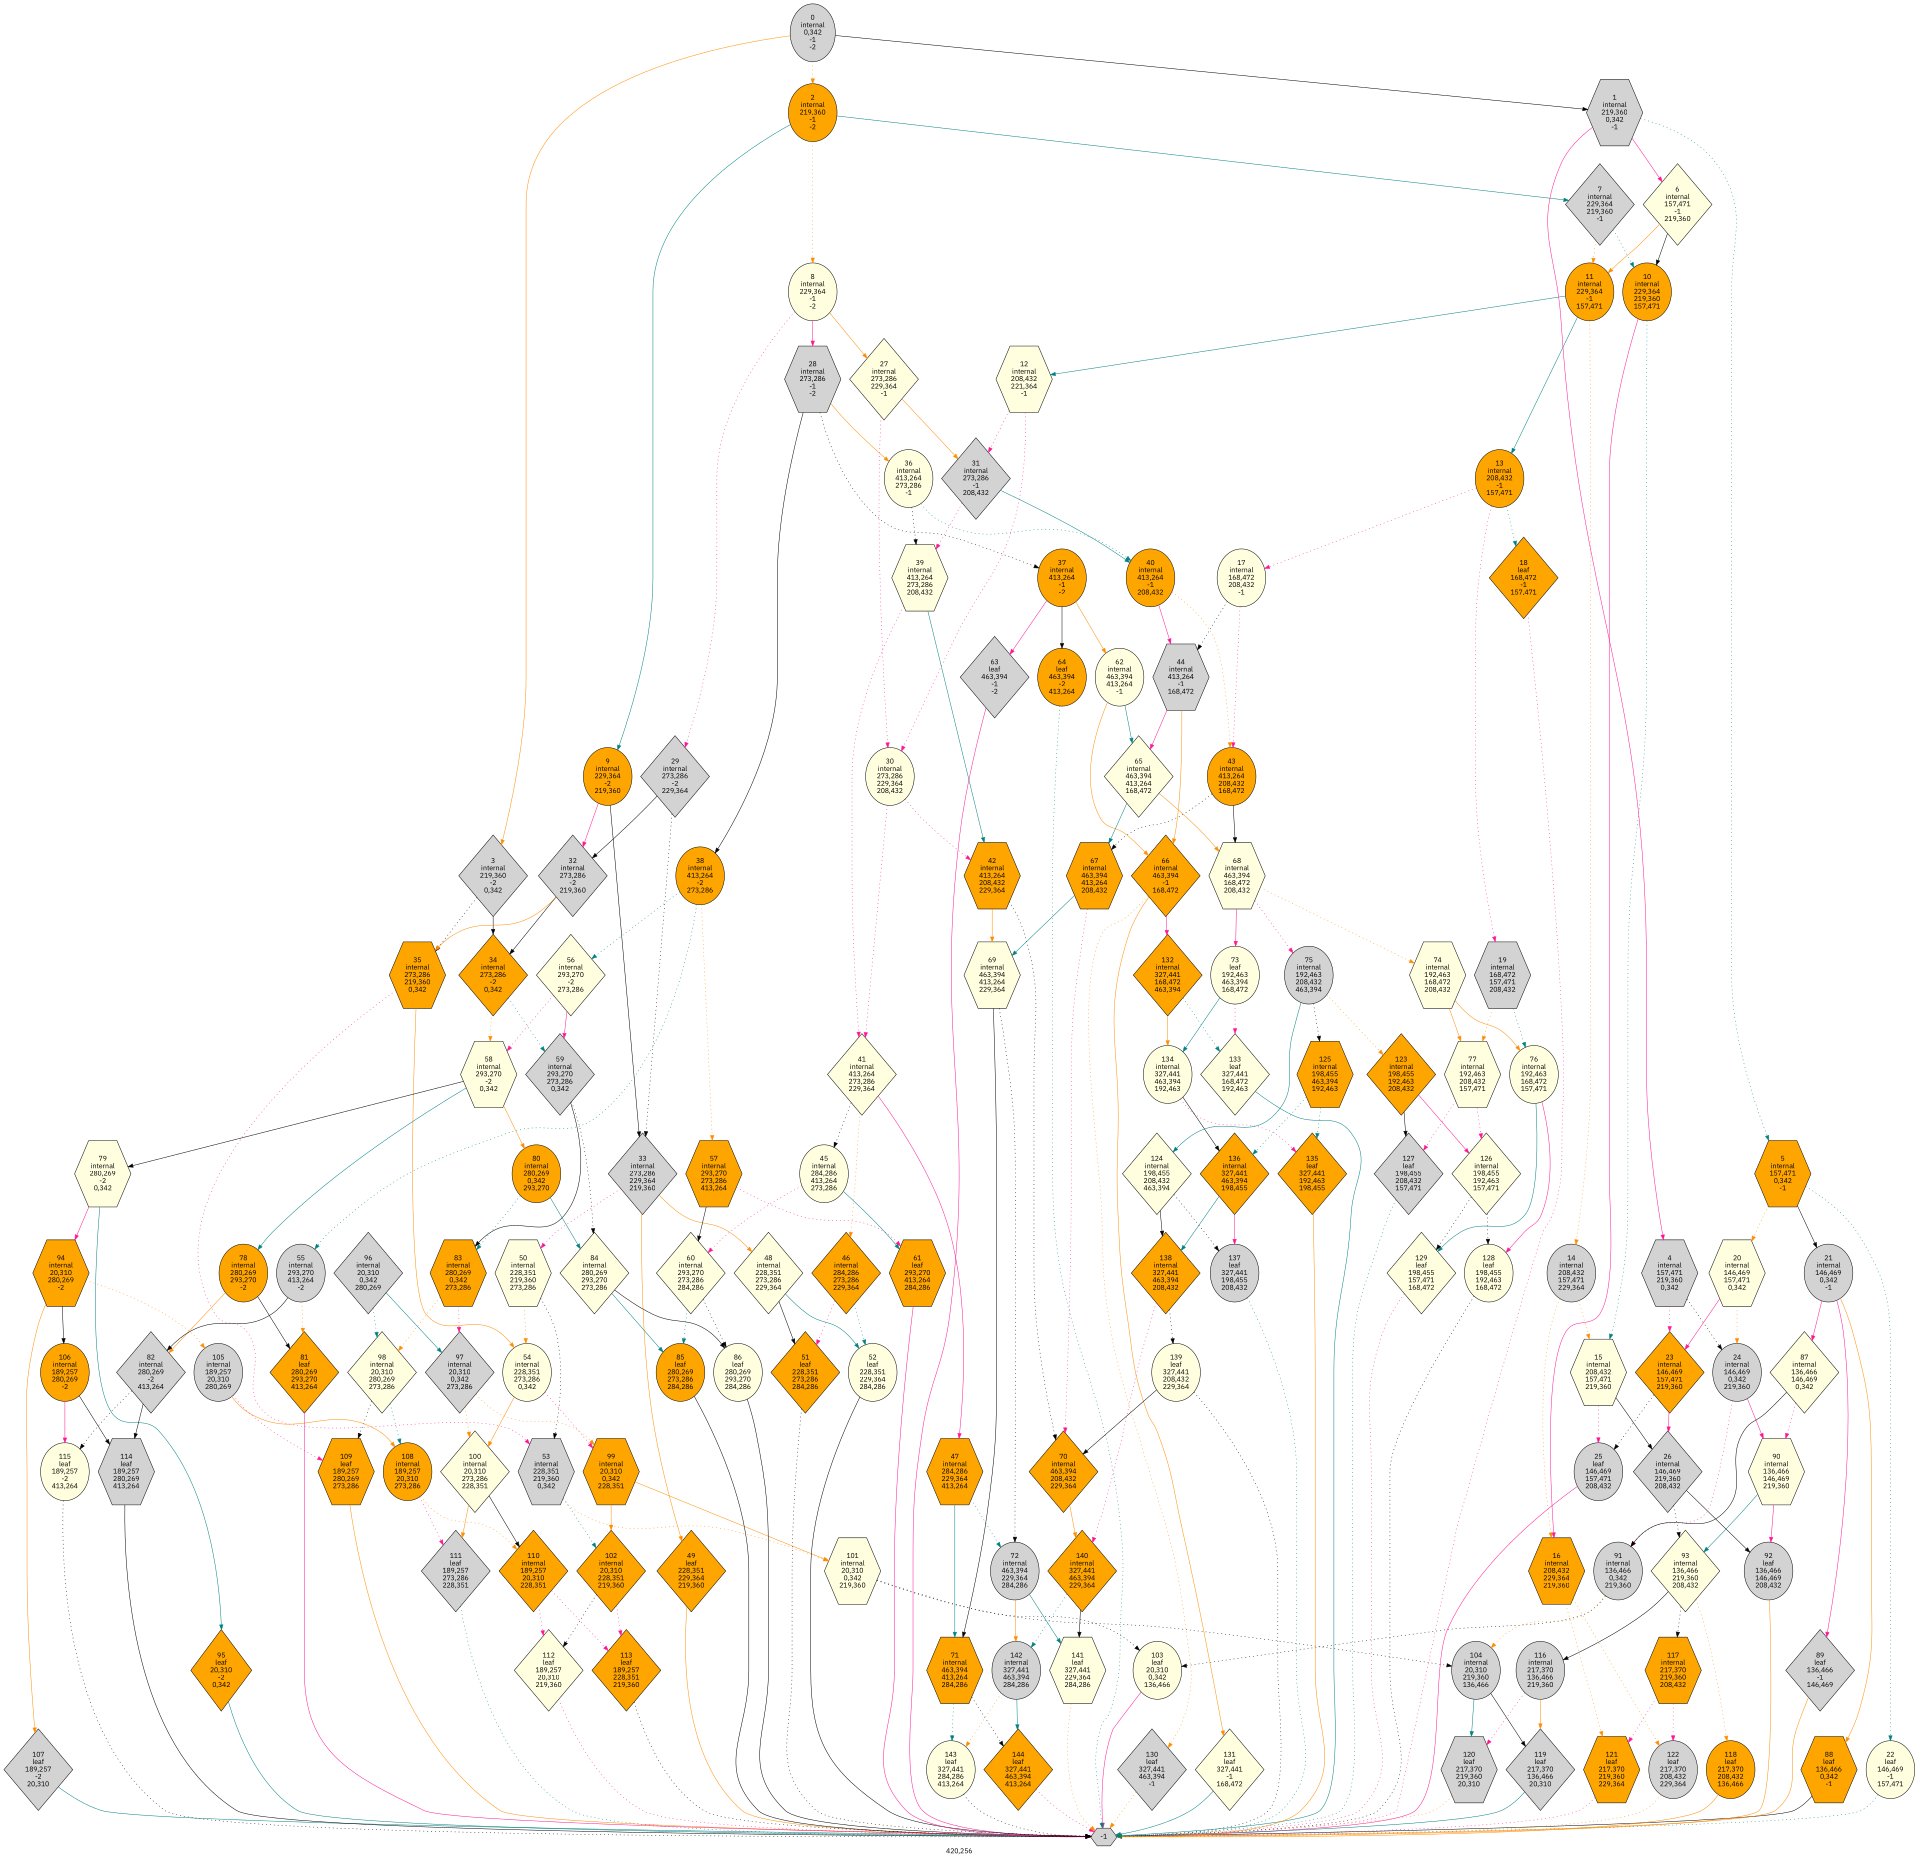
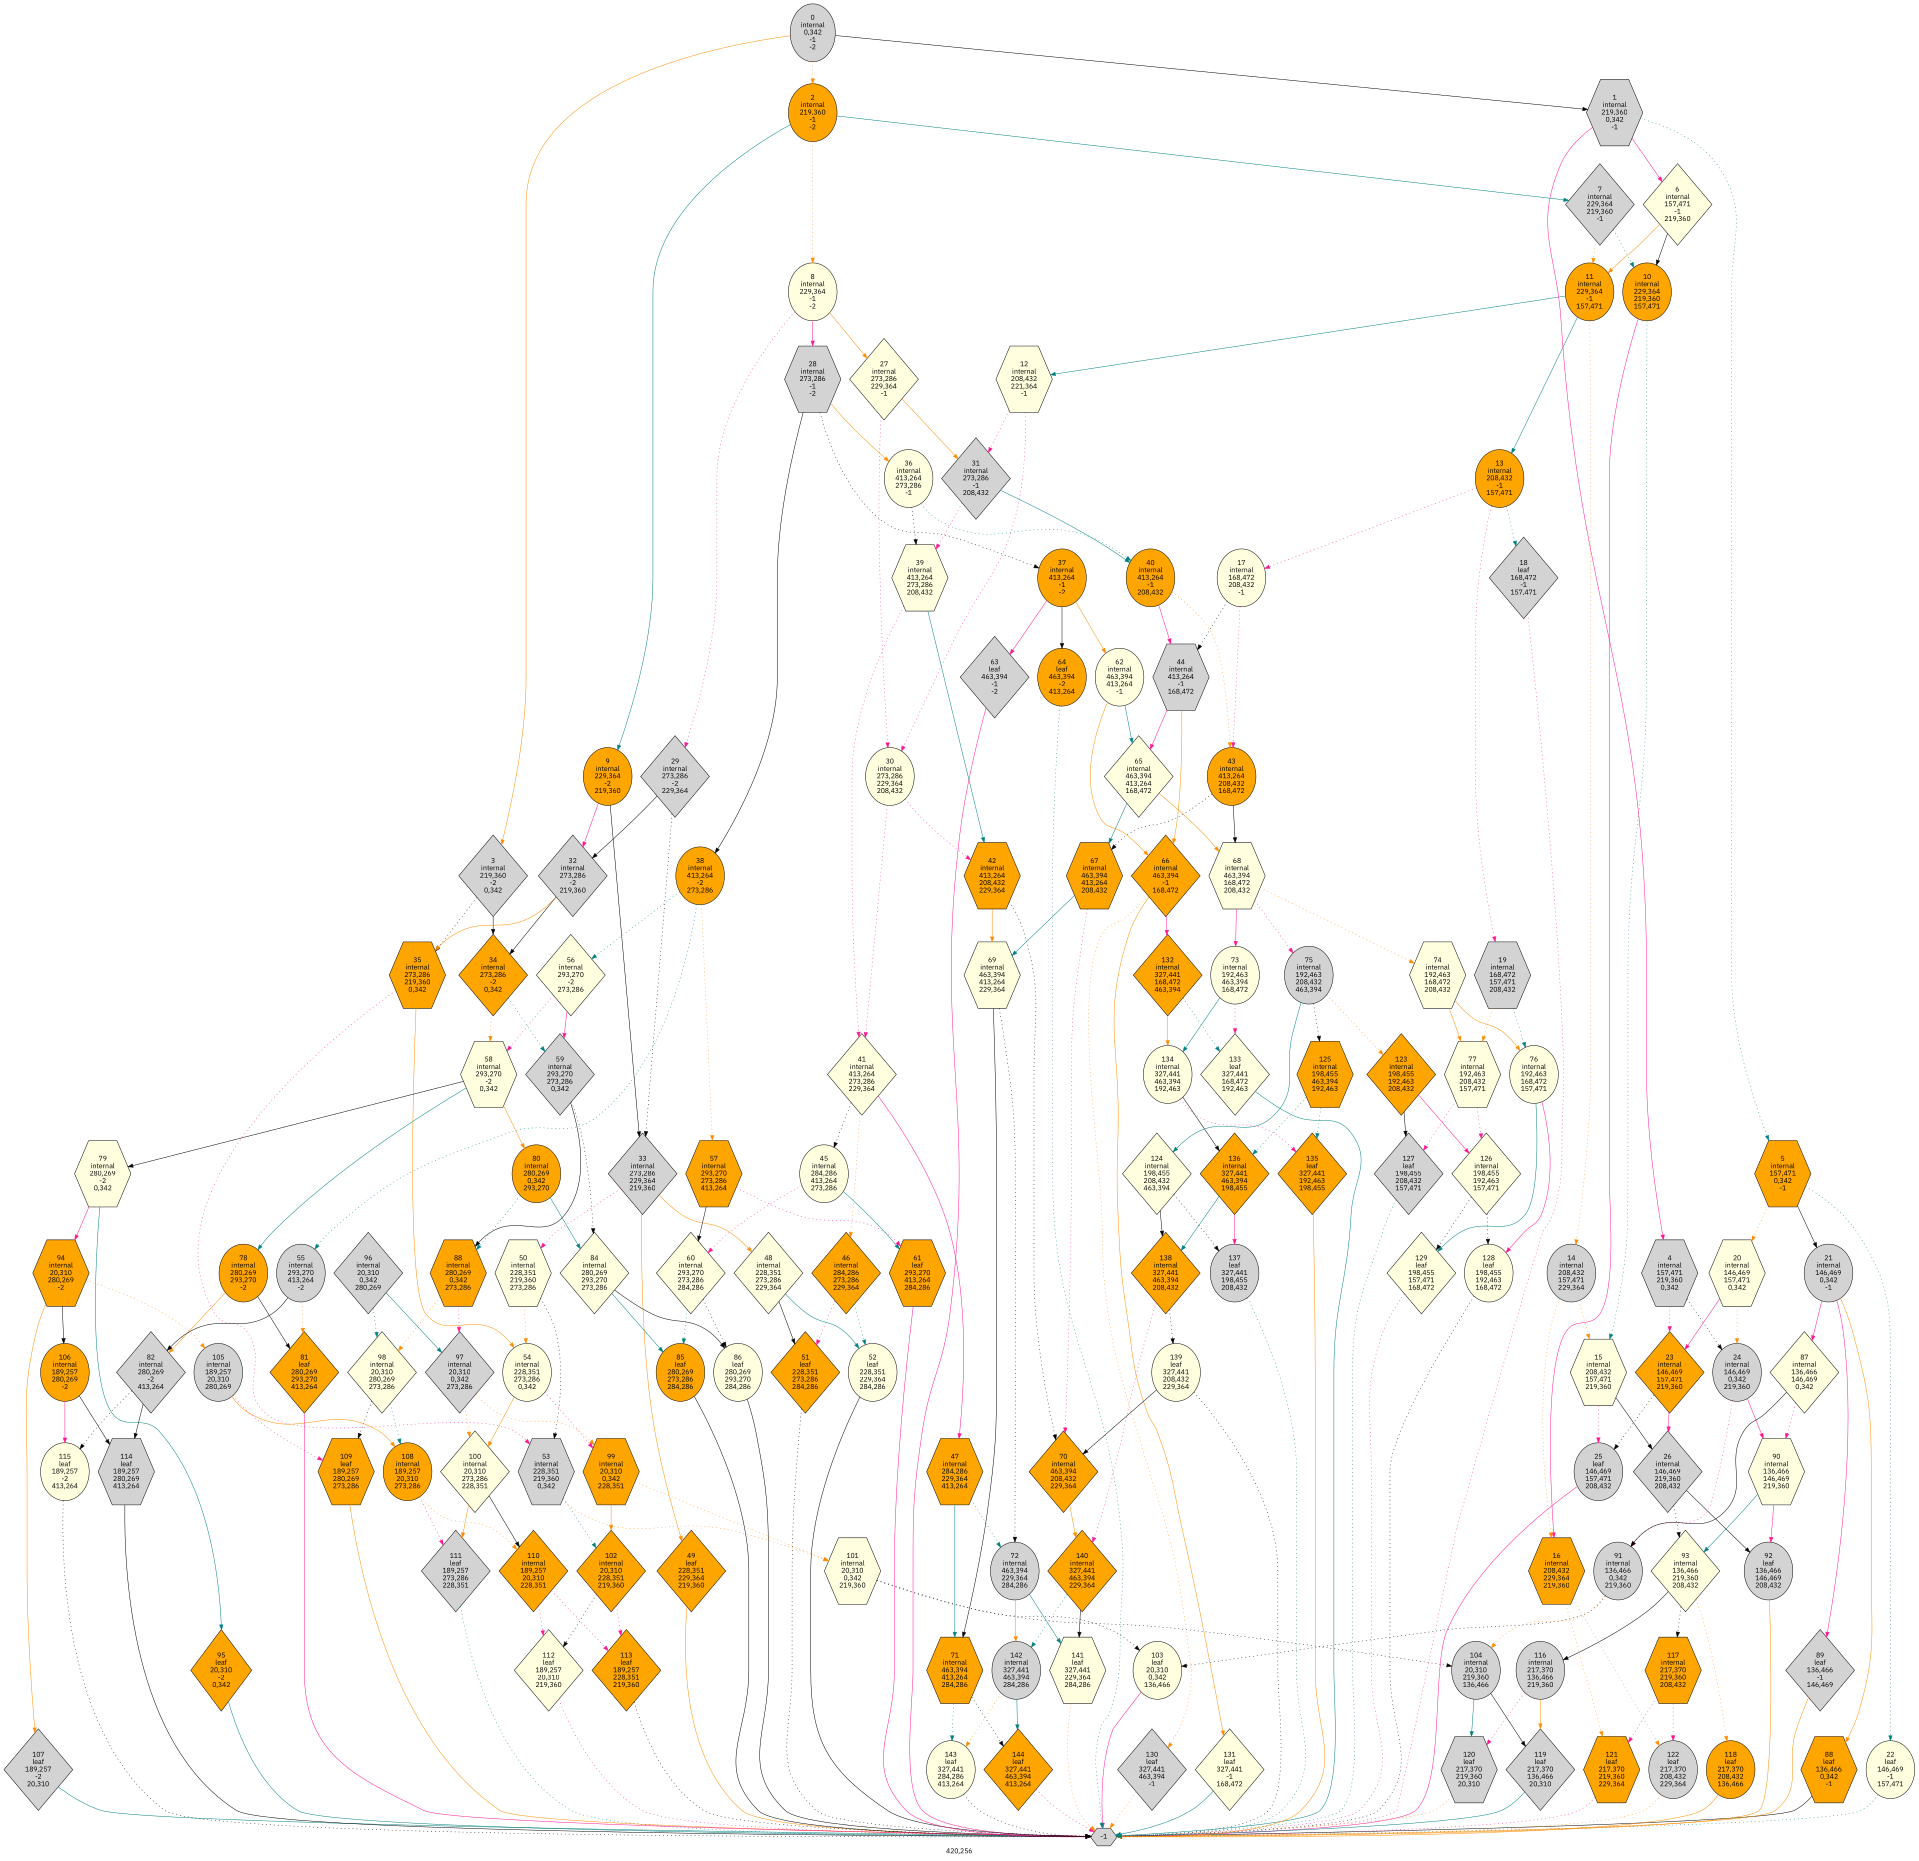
node "18 leaf 168,472 -1 157,471": fillcolor orange -> lightgrey
node "73 leaf 192,463 463,394 168,472": label "73 leaf 192,463 463,394 168,472" -> "73 internal 192,463 463,394 168,472"
node "83 internal 280,269 0,342 273,286": label "83 internal 280,269 0,342 273,286" -> "88 internal 280,269 0,342 273,286"
edge "99 internal 20,310 0,342 228,351" -> "101 internal 20,310 0,342 219,360": style solid -> dotted
